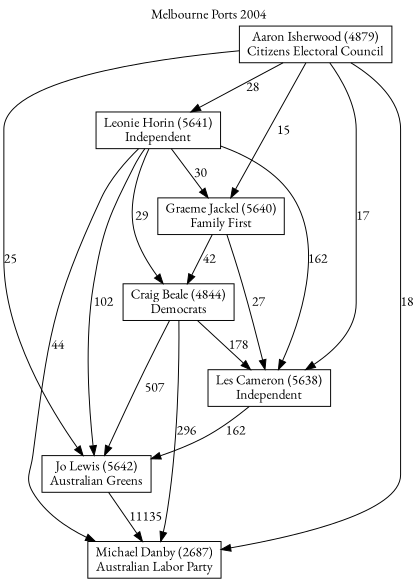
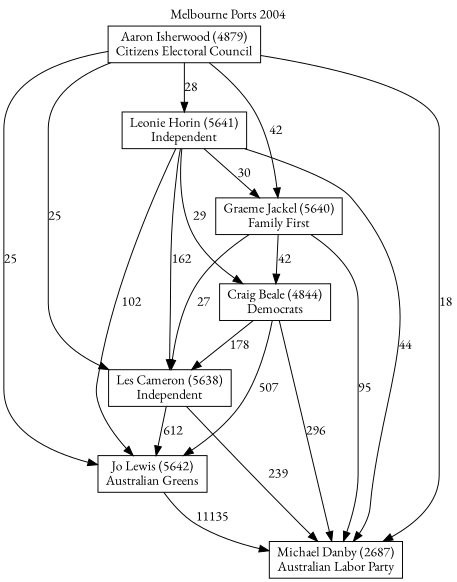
edge "Aaron Isherwood (4879) Citizens Electoral Council" -> "Graeme Jackel (5640) Family First": label "15" -> "42"
edge "Aaron Isherwood (4879) Citizens Electoral Council" -> "Les Cameron (5638) Independent": label "17" -> "25"
edge "Graeme Jackel (5640) Family First" -> "Michael Danby (2687) Australian Labor Party": added, label "95"
edge "Les Cameron (5638) Independent" -> "Jo Lewis (5642) Australian Greens": label "162" -> "612"
edge "Les Cameron (5638) Independent" -> "Michael Danby (2687) Australian Labor Party": added, label "239"
